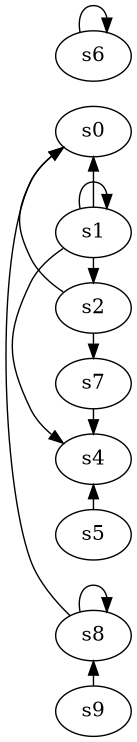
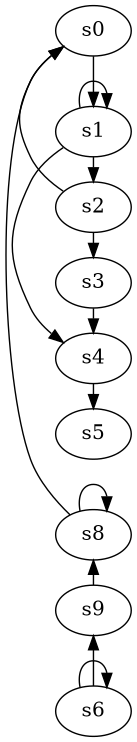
edge "s1" -> "s0": reversed
node "s7": label "s7" -> "s3"
edge "s5" -> "s4": reversed
edge "s6" -> "s9": added
